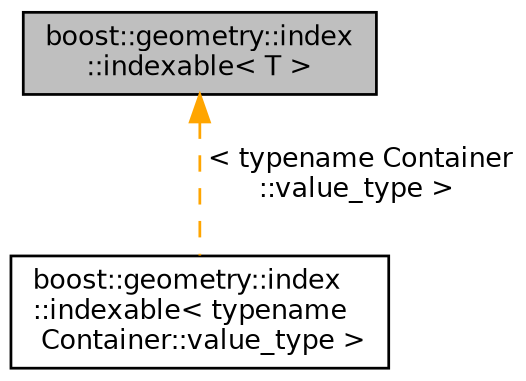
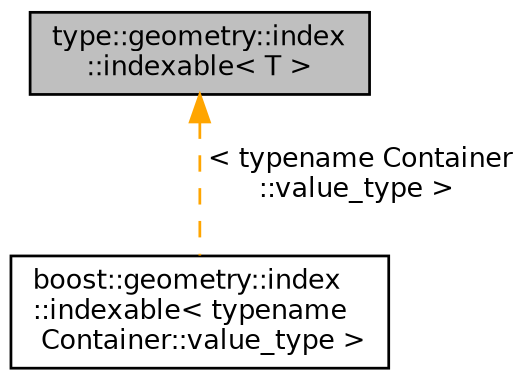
node "boost::geometry::index ::indexable< T >": label "boost::geometry::index ::indexable< T >" -> "type::geometry::index ::indexable< T >"
